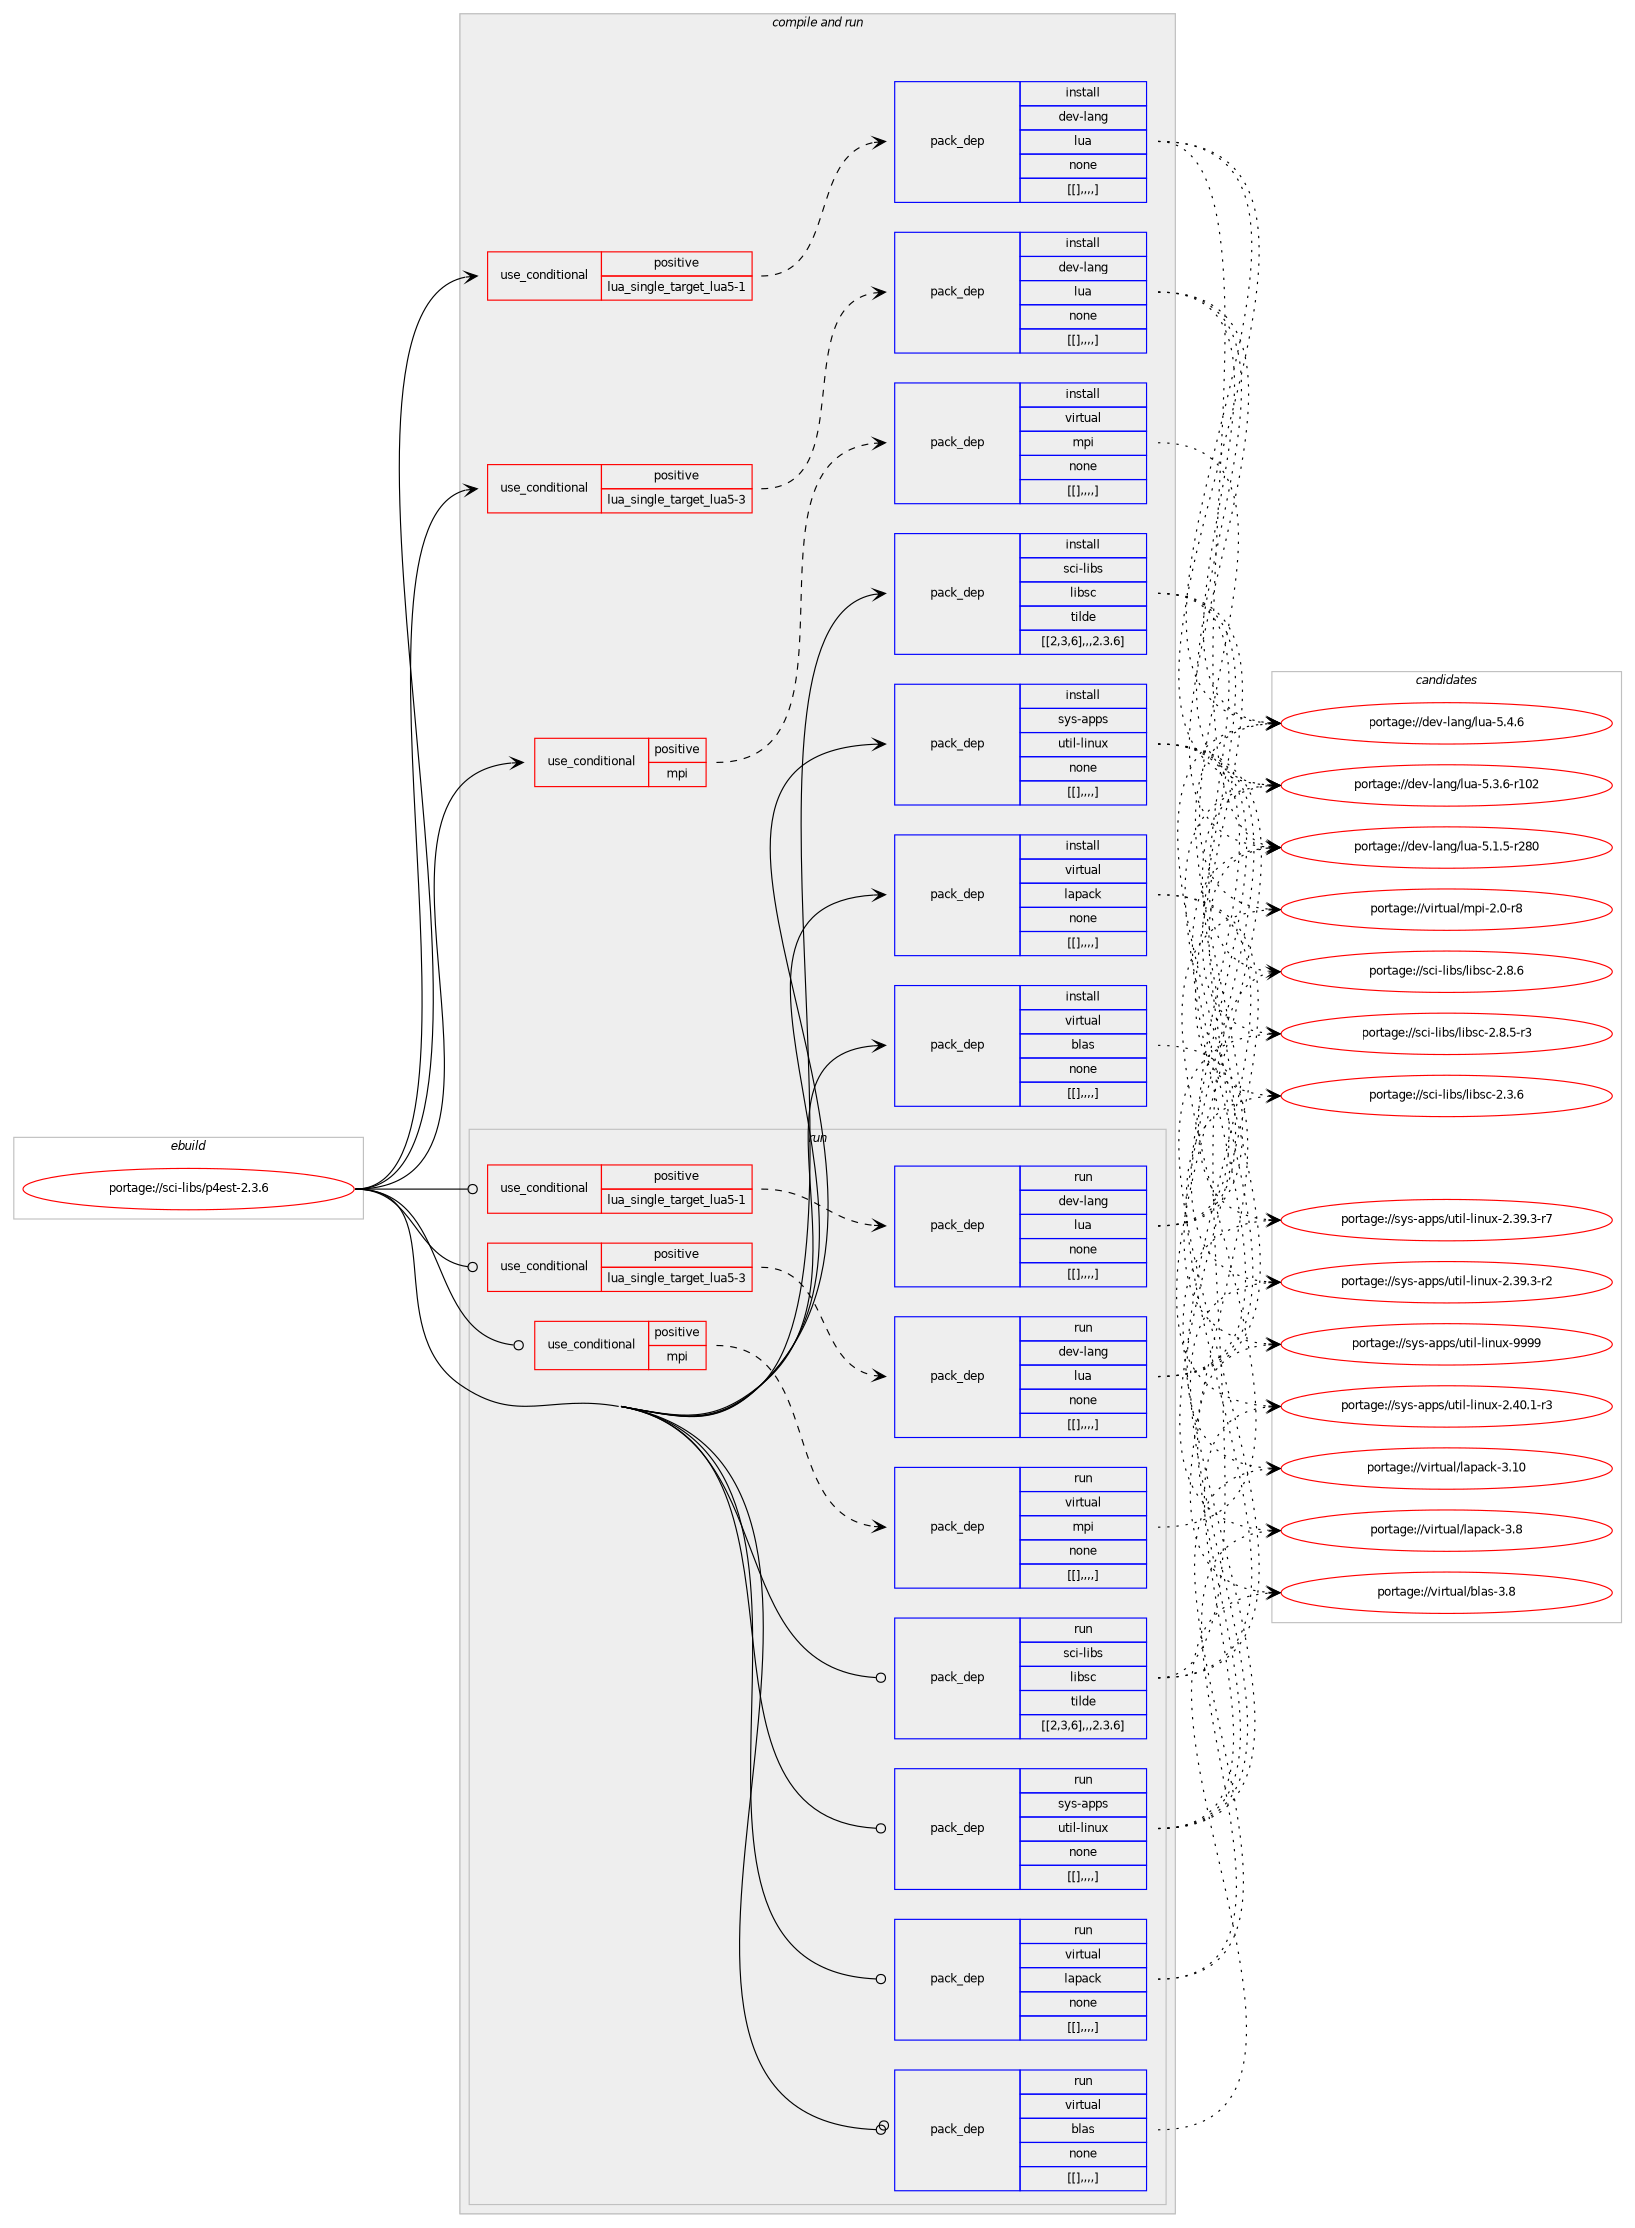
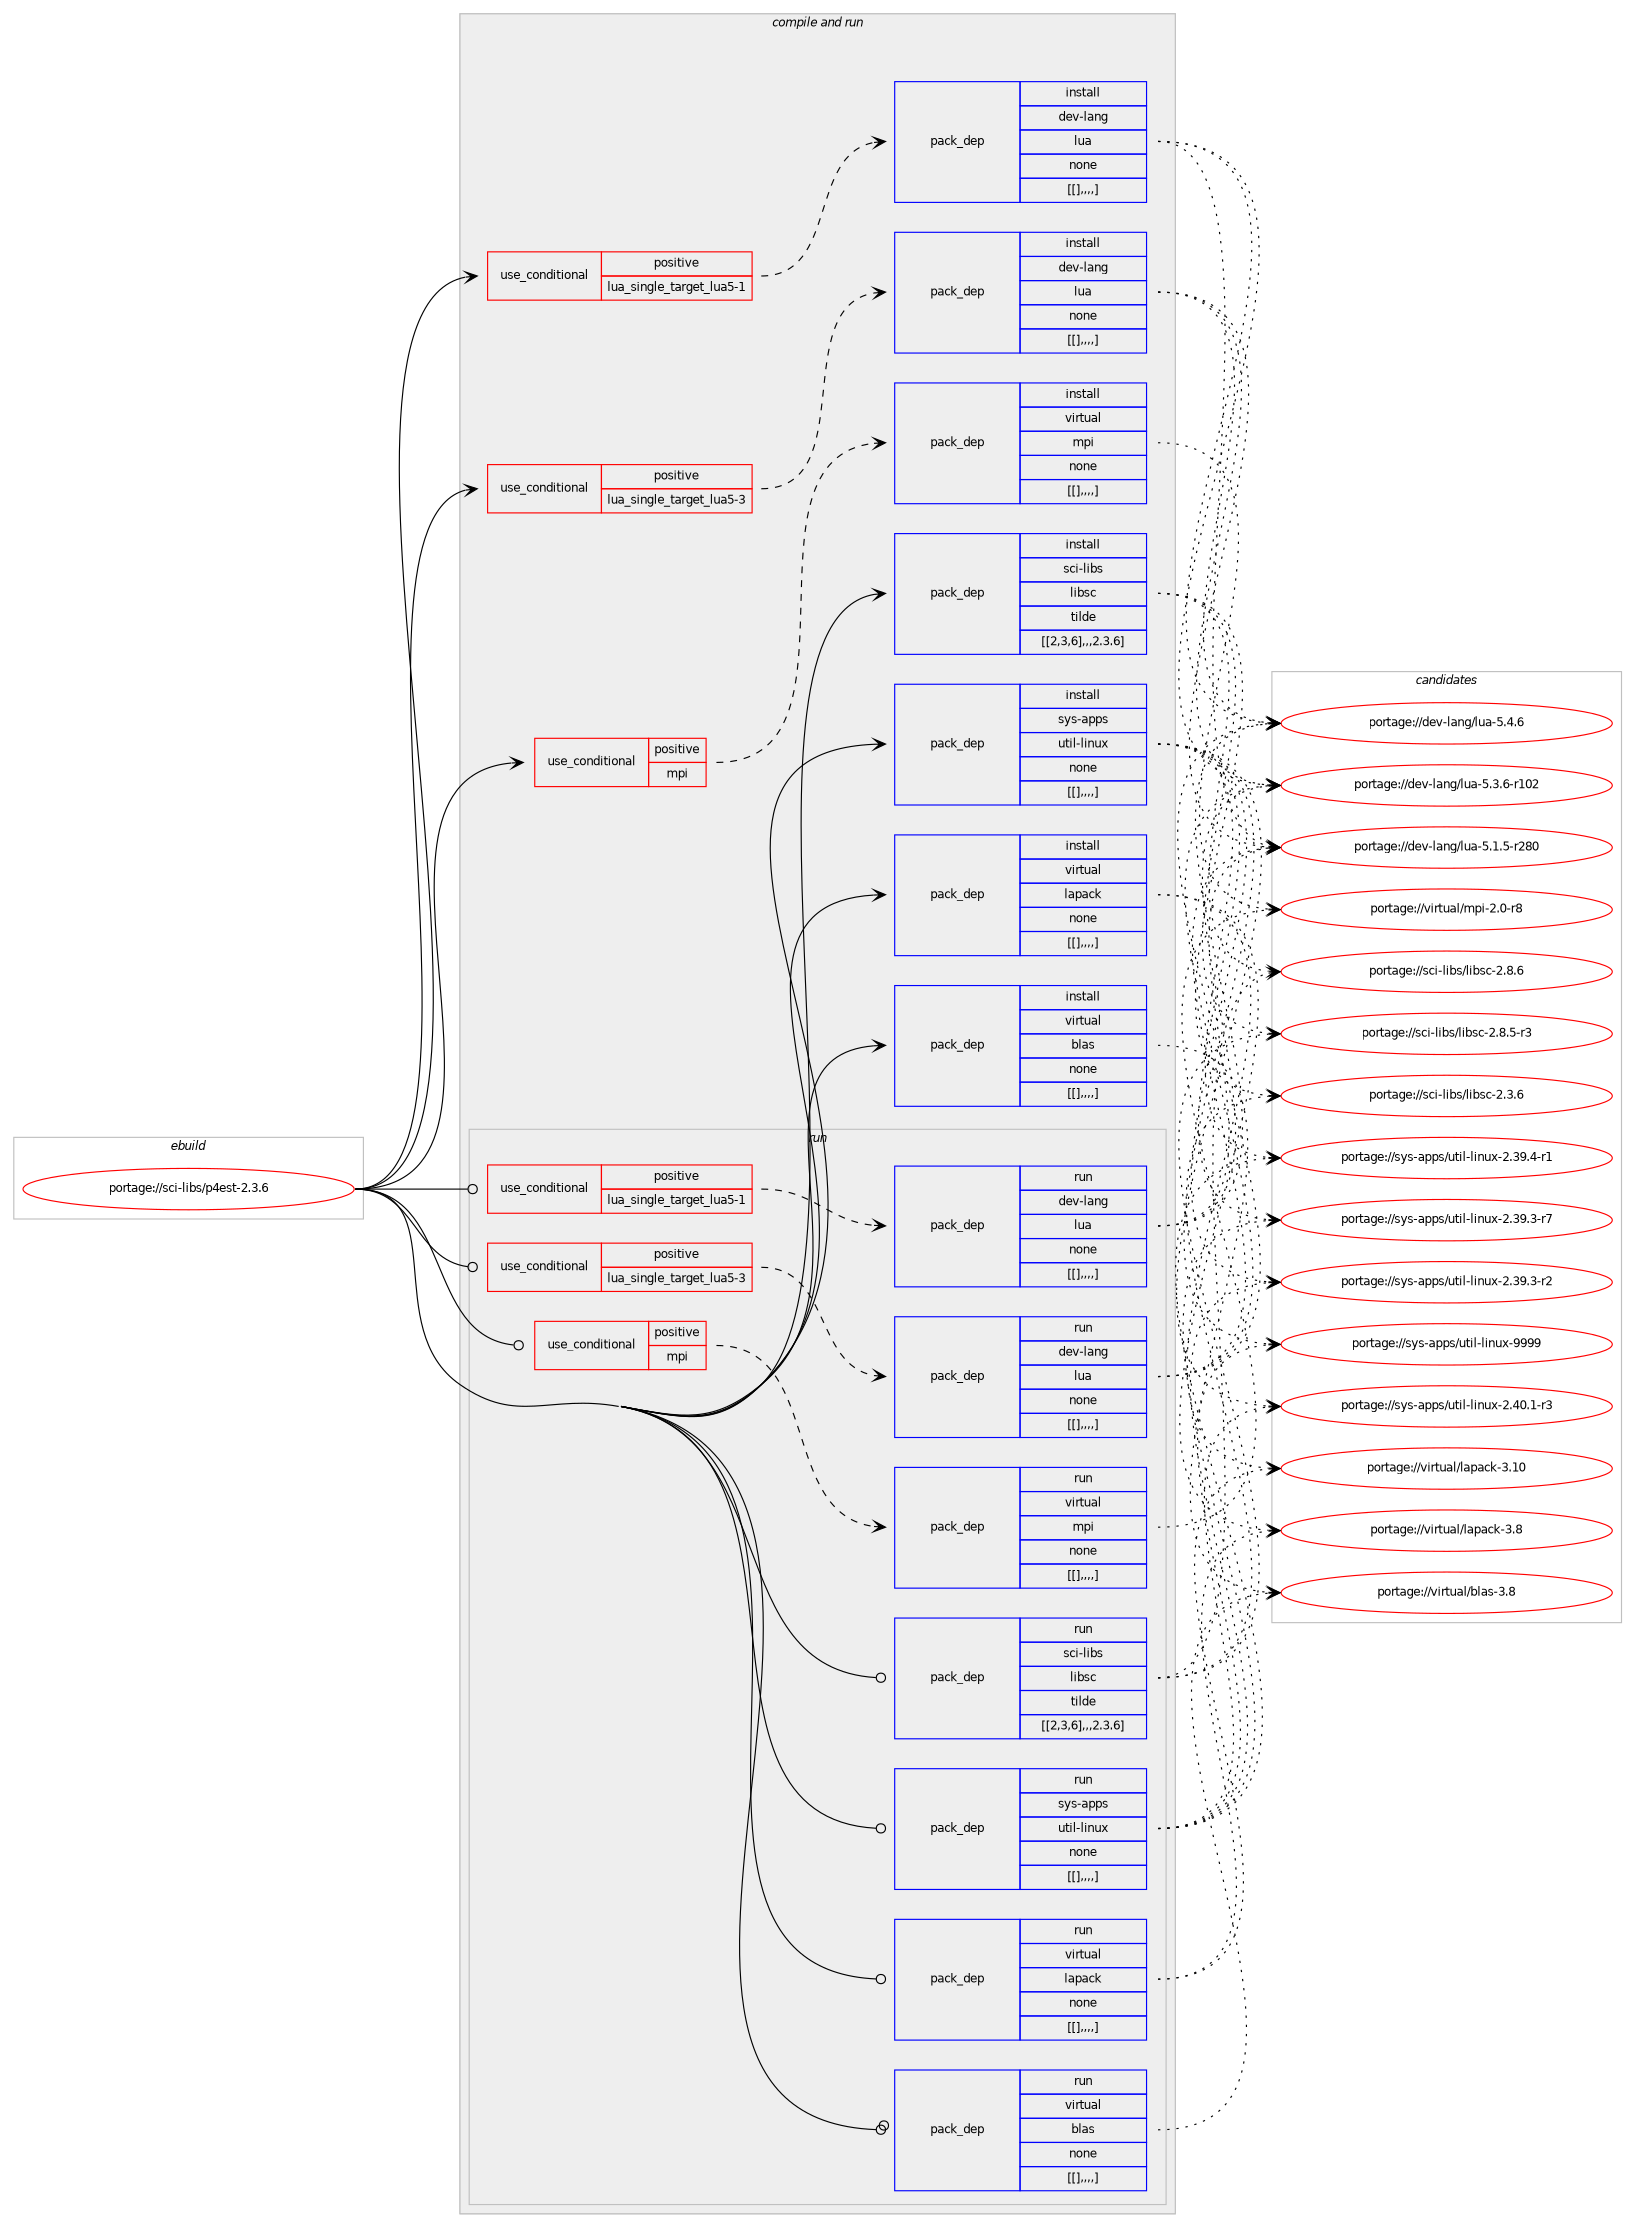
node "portage://sys-apps/util-linux-2.39.4-r1": added
